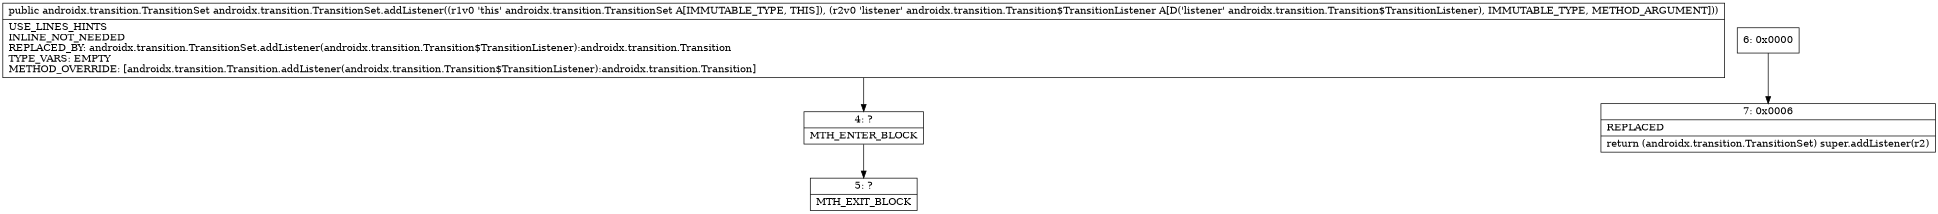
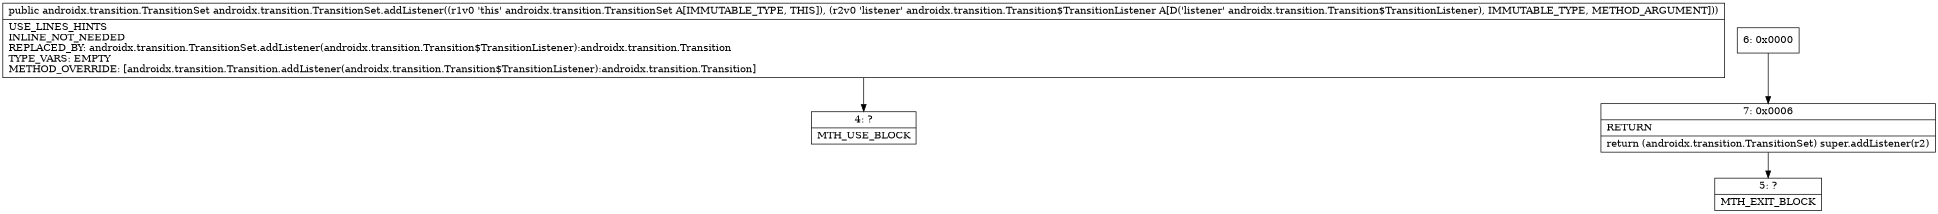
node "7: 0x0006": text "REPLACED" -> "RETURN"
node "4: ?": text "MTH_ENTER_BLOCK" -> "MTH_USE_BLOCK"
edge "4: ?" -> "5: ?": now "7: 0x0006" -> "5: ?"
